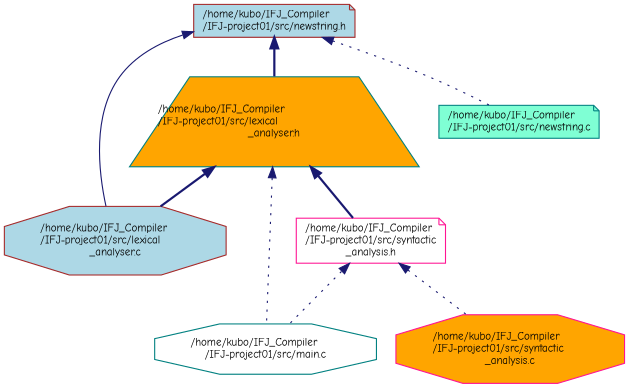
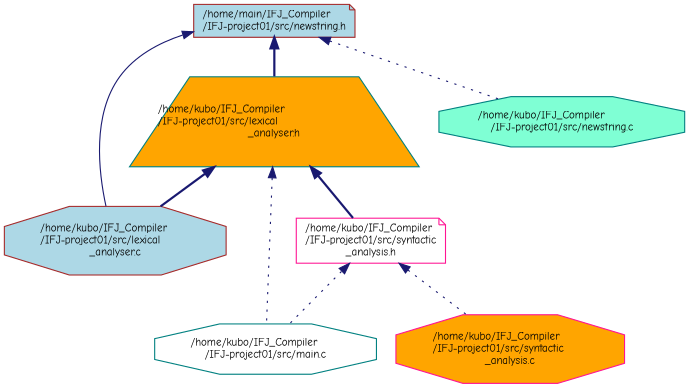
node "/home/kubo/IFJ_Compiler /IFJ-project01/src/newstring.h": label "/home/kubo/IFJ_Compiler /IFJ-project01/src/newstring.h" -> "/home/main/IFJ_Compiler /IFJ-project01/src/newstring.h"
node "/home/kubo/IFJ_Compiler /IFJ-project01/src/newstring.c": shape note -> octagon
